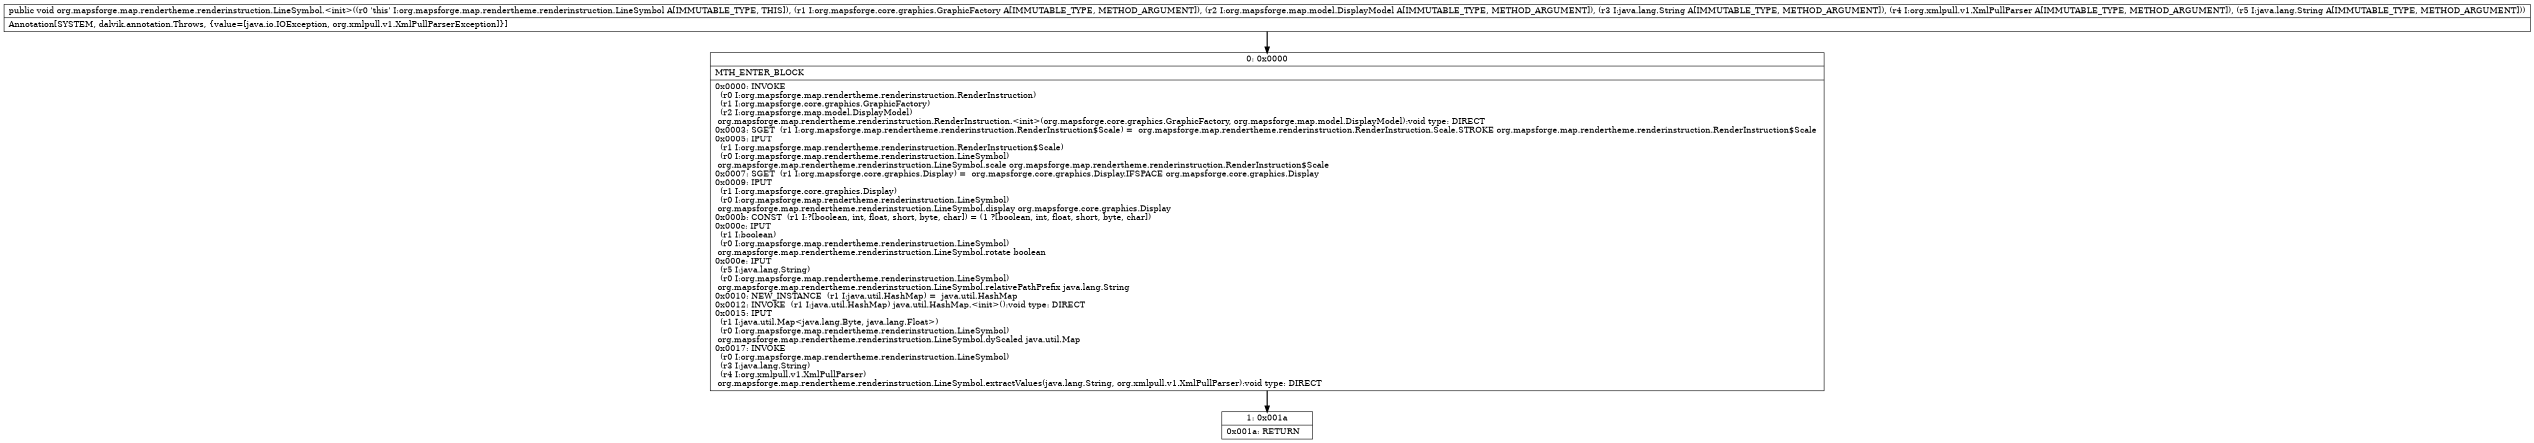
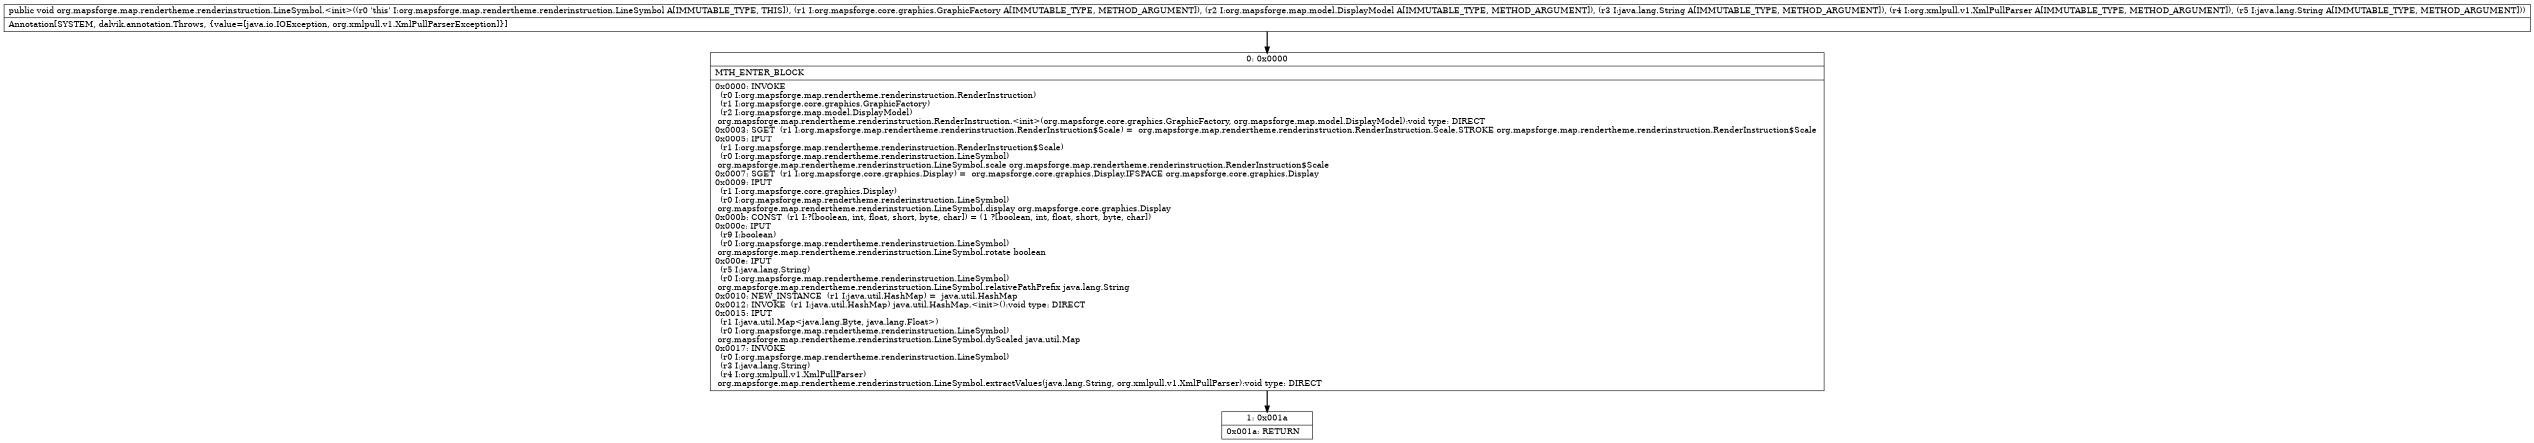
node "0: 0x0000": text "(r1 I:boolean)" -> "(r9 I:boolean)"
